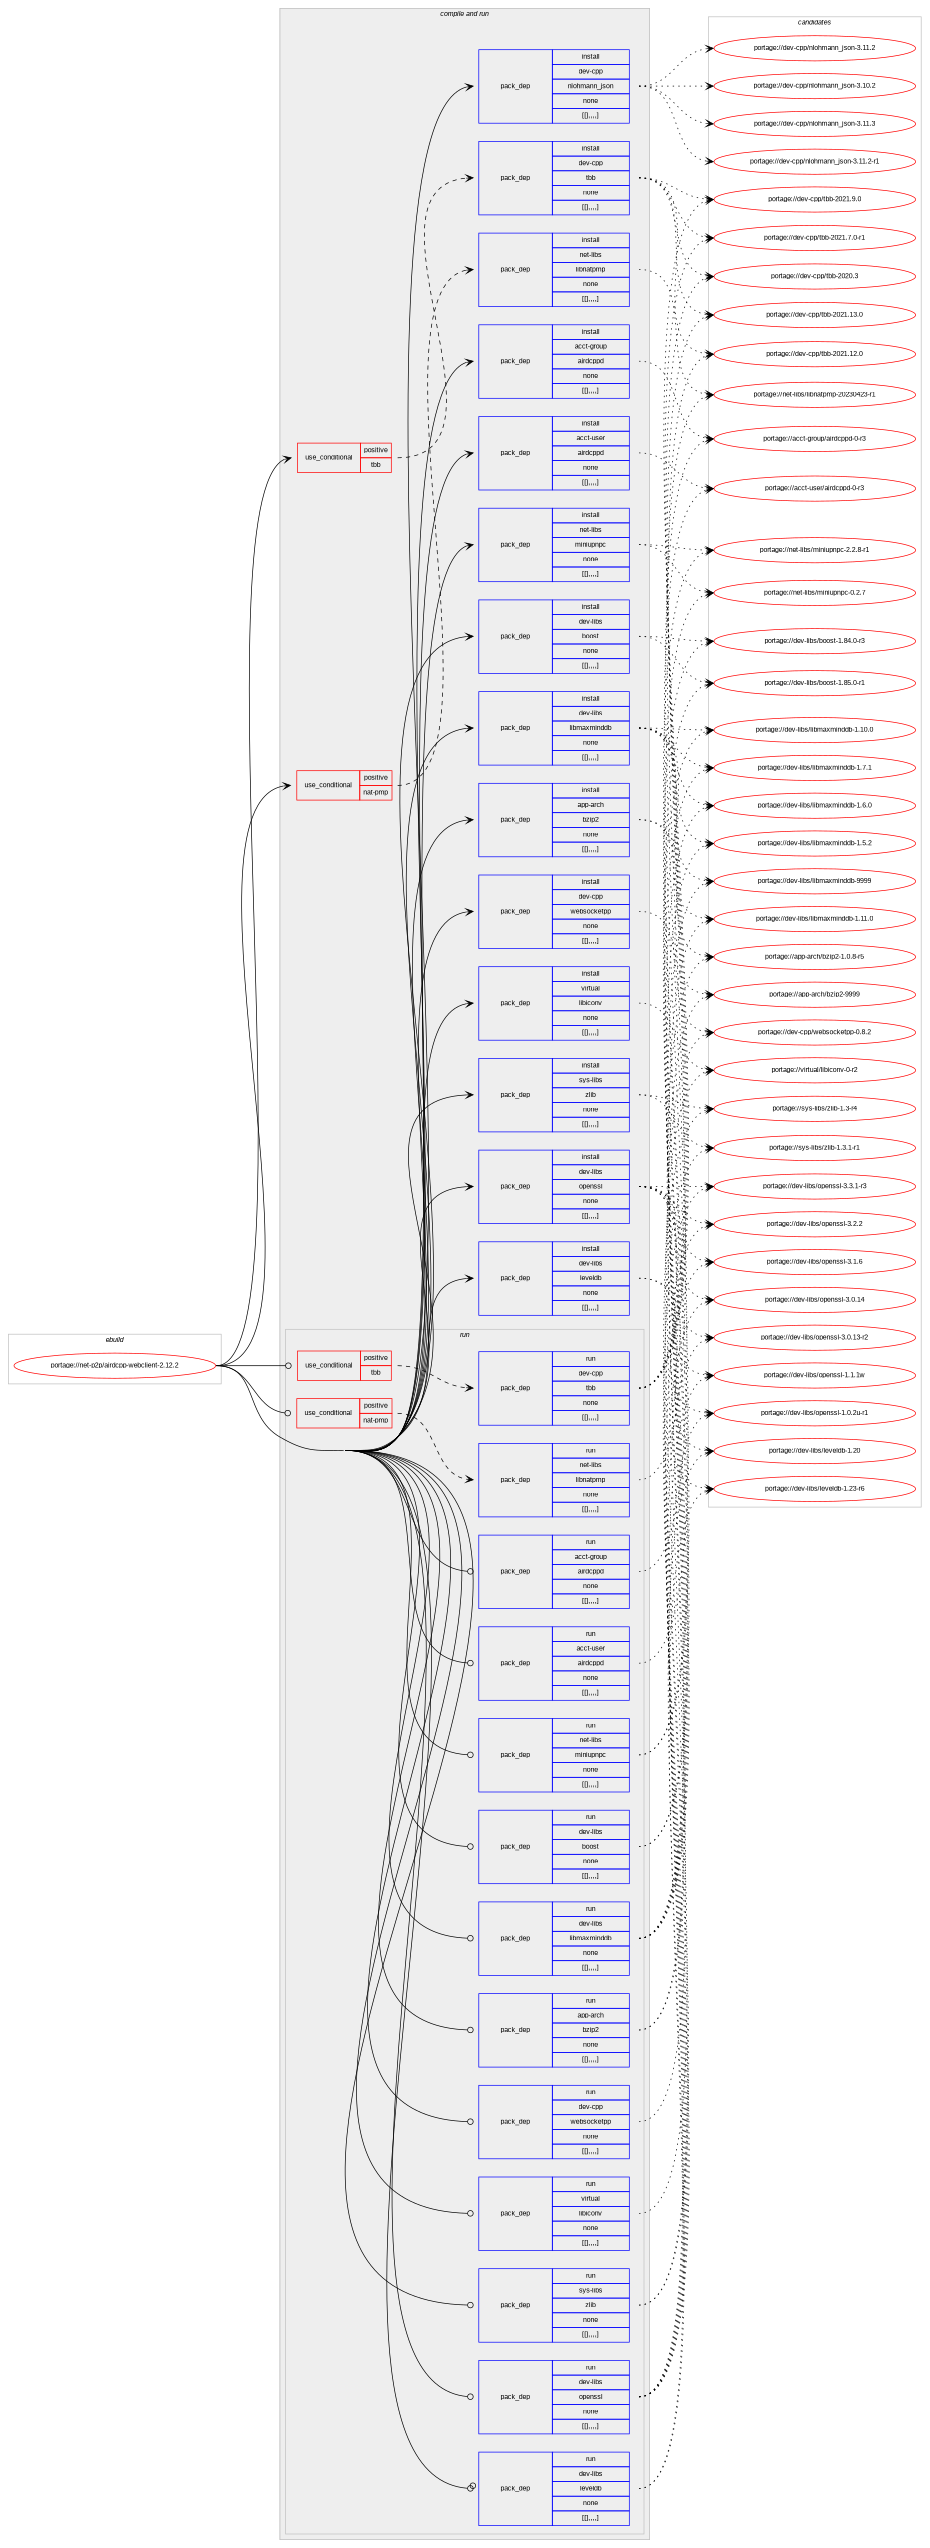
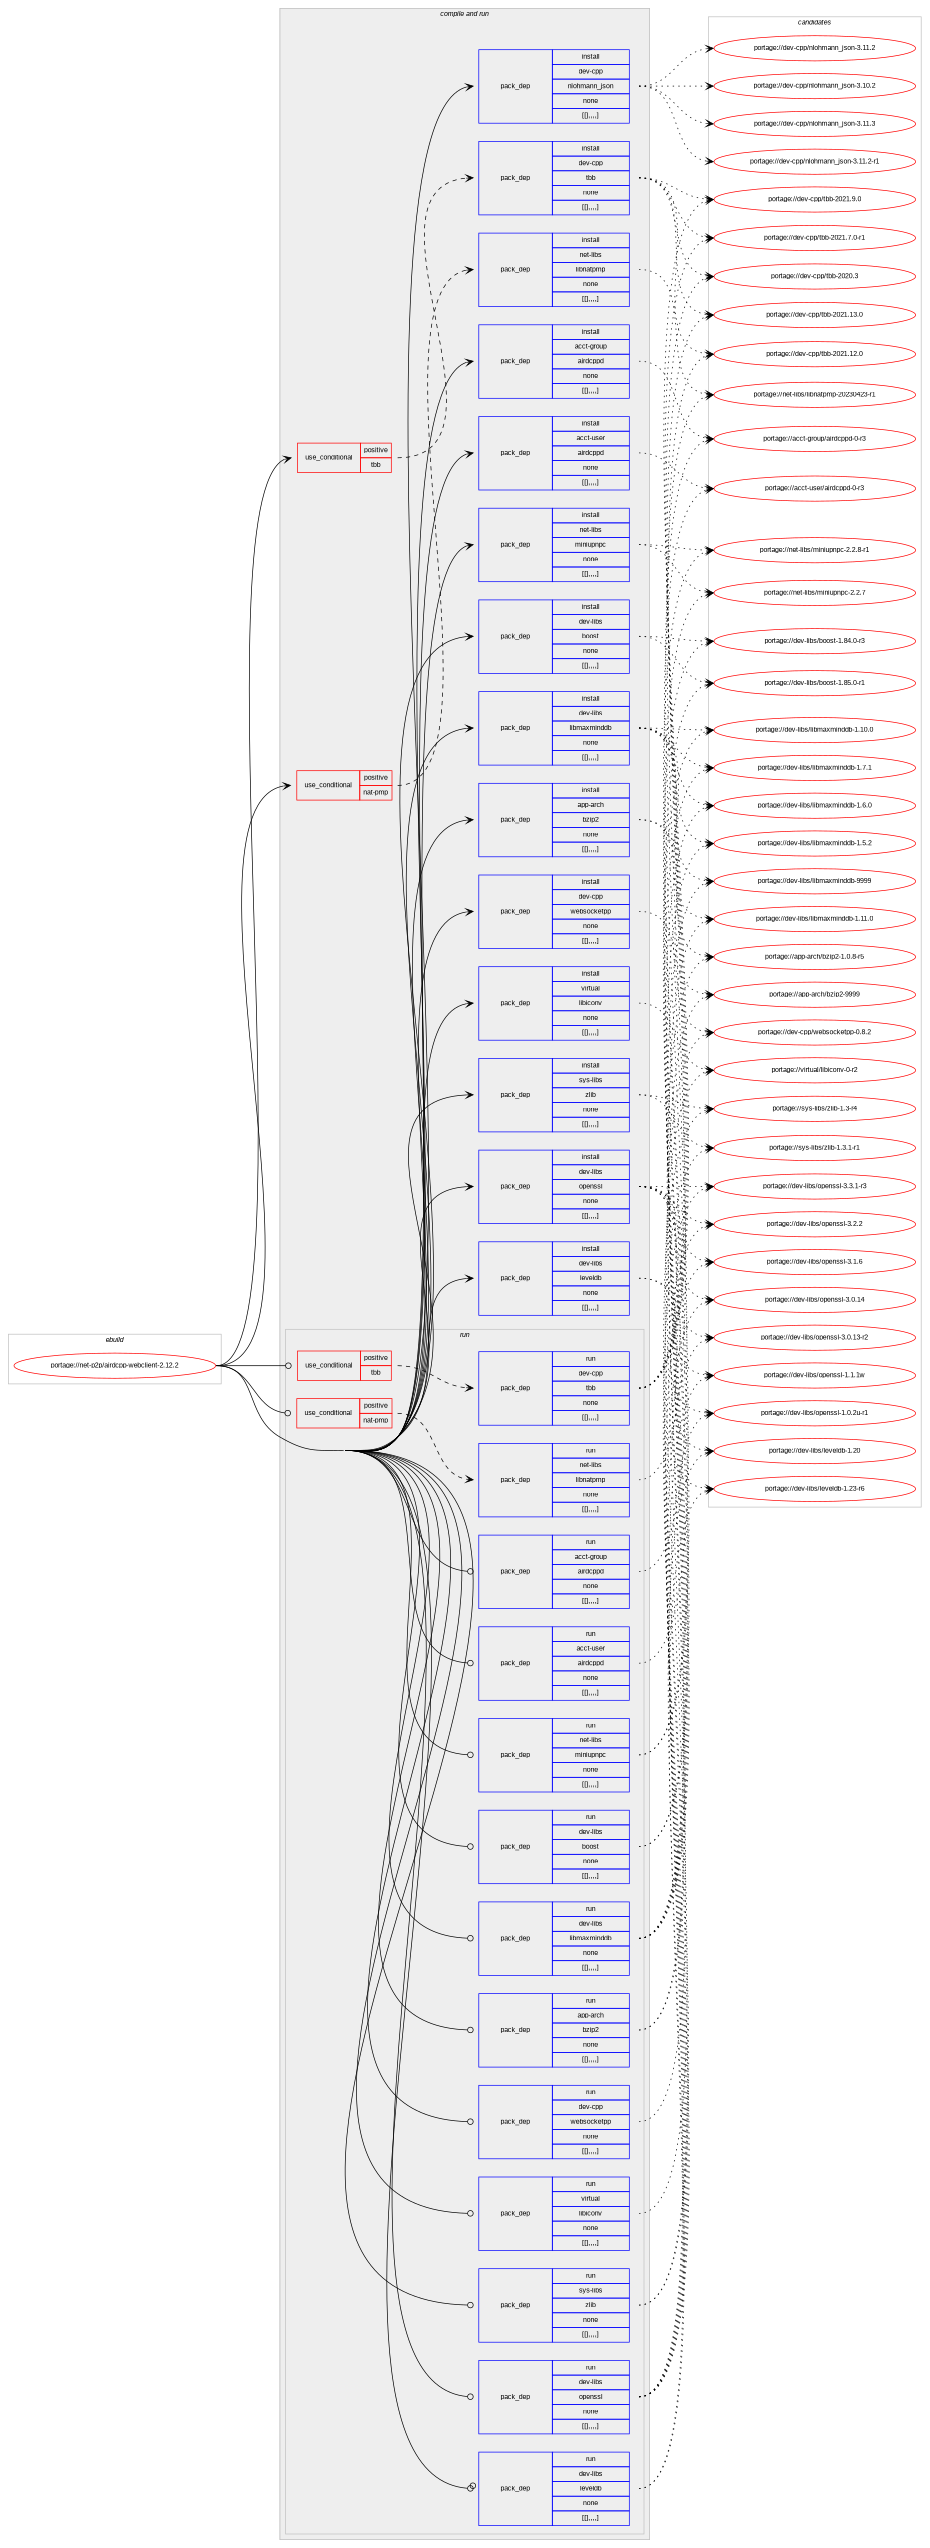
node "portage://net-libs/miniupnpc-0.2.7": label "portage://net-libs/miniupnpc-0.2.7" -> "portage://net-libs/miniupnpc-2.2.7"
